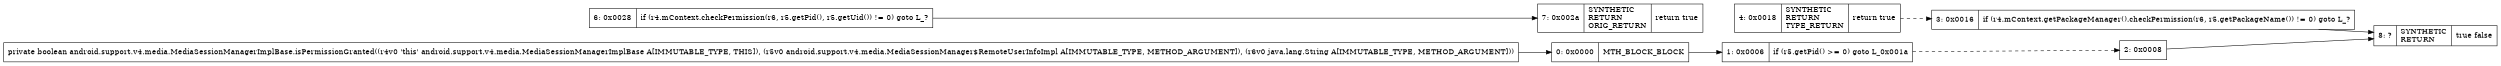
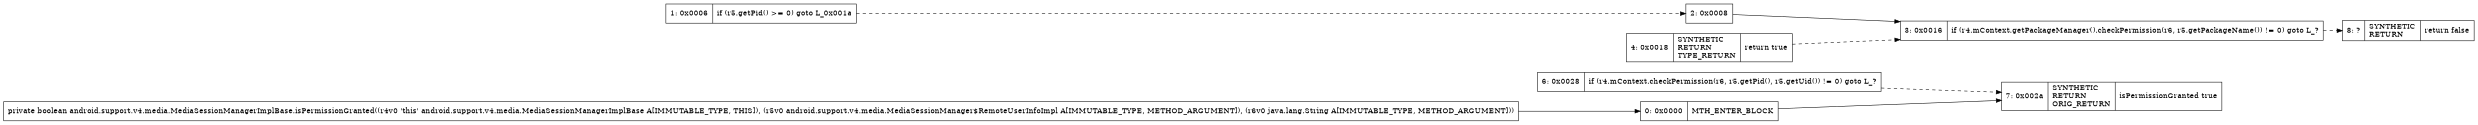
edge "6: 0x0028" -> "7: 0x002a": style solid -> dashed
node "7: 0x002a": text "return true" -> "isPermissionGranted true"
edge "3: 0x0016" -> "8: ?": style solid -> dashed
node "8: ?": text "true false" -> "return false"
edge "2: 0x0008" -> "8: ?": now "2: 0x0008" -> "3: 0x0016"
node "0: 0x0000": text "MTH_BLOCK_BLOCK" -> "MTH_ENTER_BLOCK"
edge "0: 0x0000" -> "1: 0x0006": now "0: 0x0000" -> "7: 0x002a"
